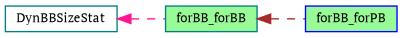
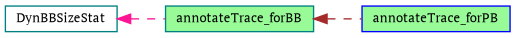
node "forBB_forBB": label "forBB_forBB" -> "annotateTrace_forBB"
node "forBB_forPB": label "forBB_forPB" -> "annotateTrace_forPB"
